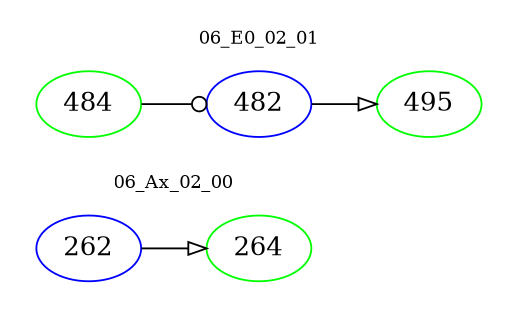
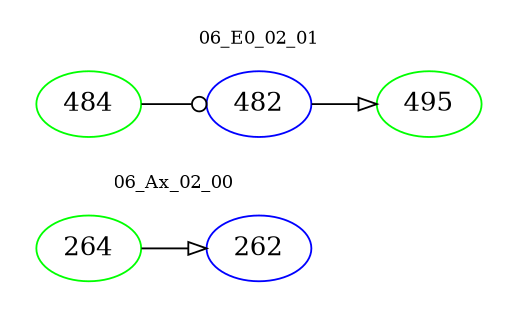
edge "262" -> "264": reversed
